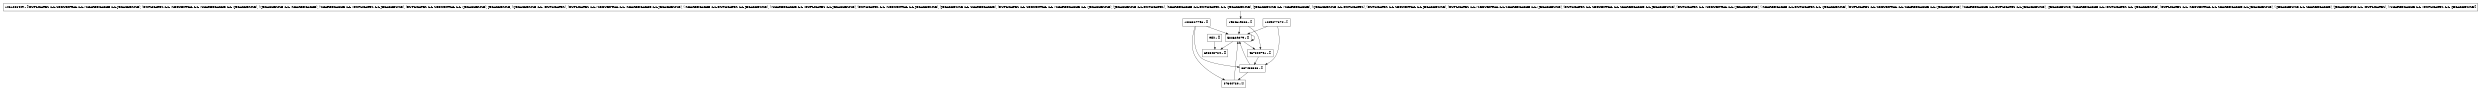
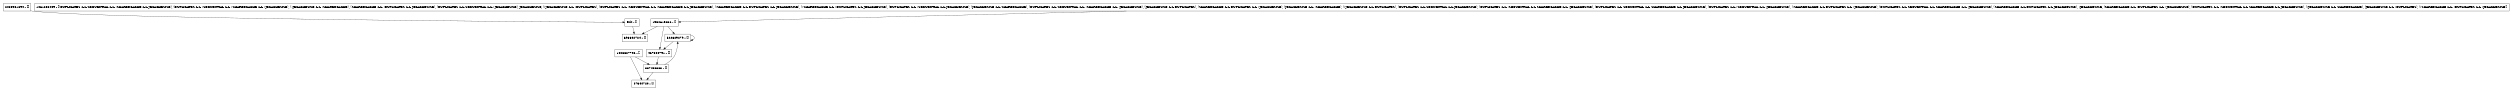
node "2083931894 - []": added
node "1429077874 - []": removed
edge "1003327796 - []" -> "522629279 - []": removed
edge "522629279 - []" -> "698642724 - []": now "1954619036 - []" -> "698642724 - []"
edge "27344720 - []" -> "522629279 - []": removed
